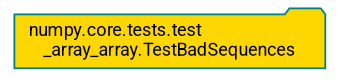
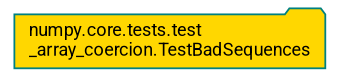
node "numpy.core.tests.test _array_array.TestBadSequences": label "numpy.core.tests.test _array_array.TestBadSequences" -> "numpy.core.tests.test _array_coercion.TestBadSequences"
